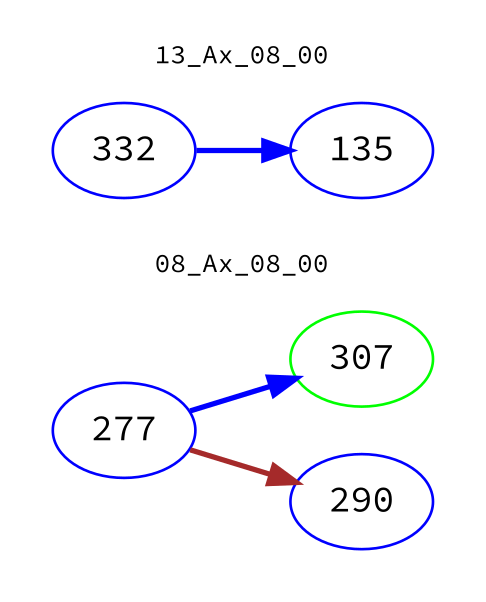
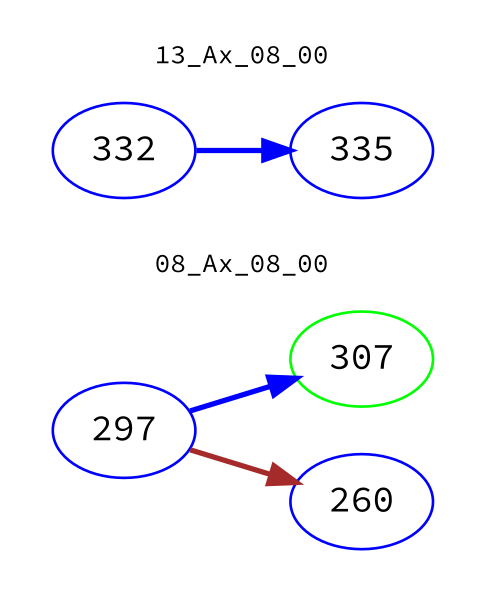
node "135": label "135" -> "335"
node "277": label "277" -> "297"
node "290": label "290" -> "260"
